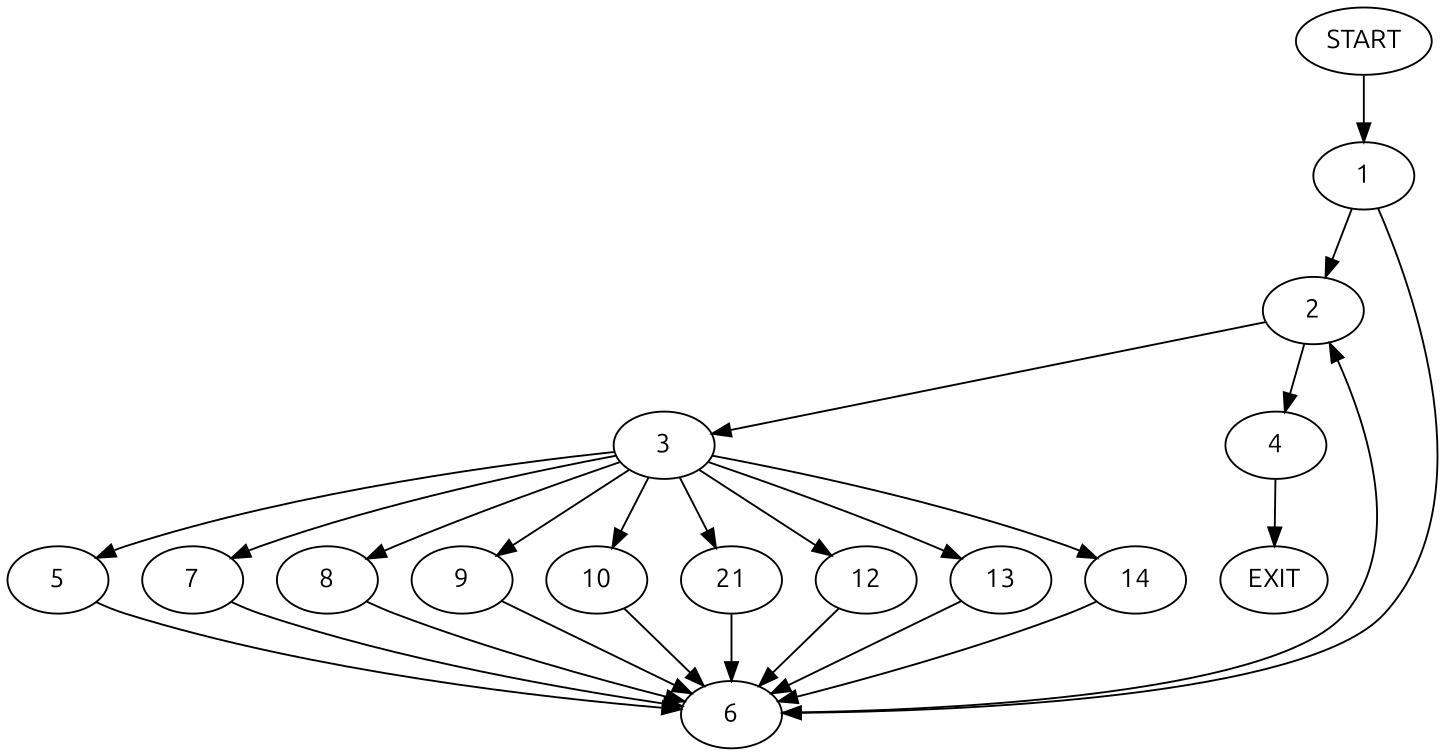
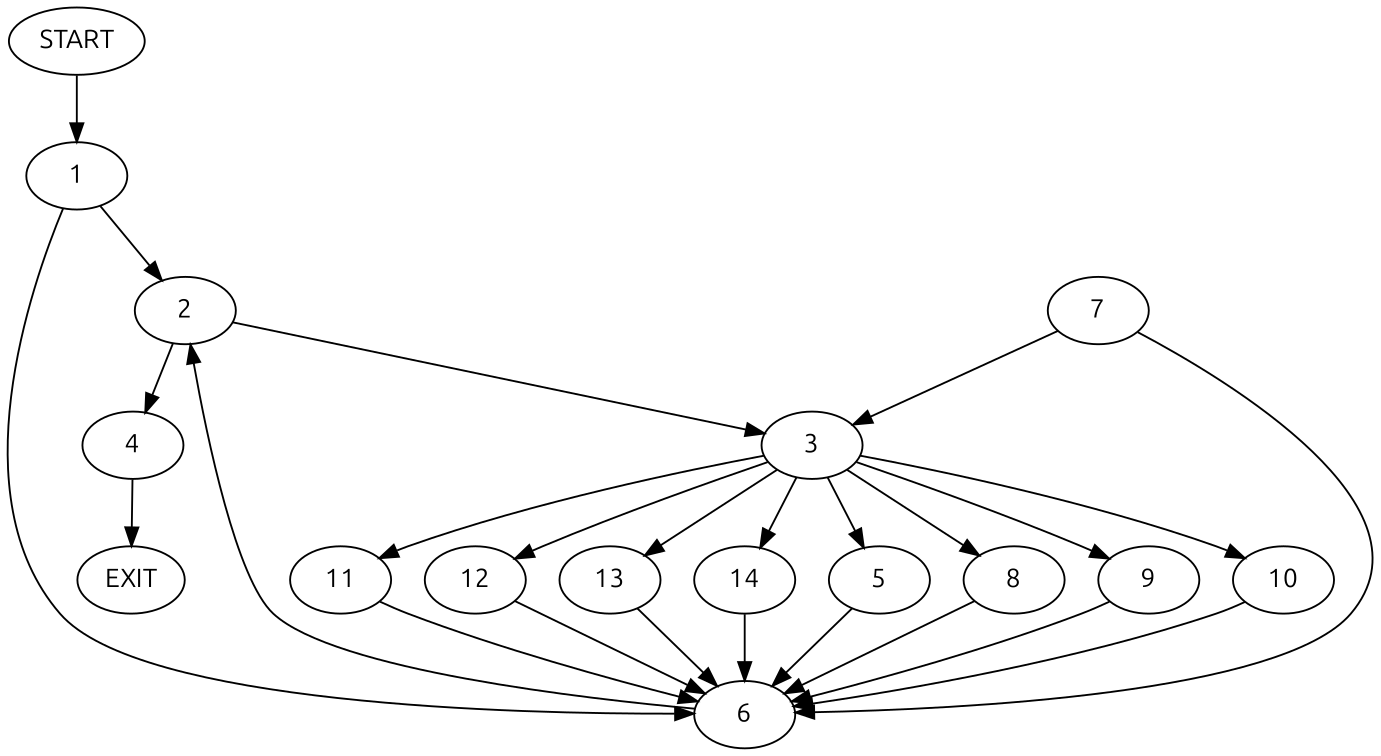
edge "3" -> "7": reversed
node "21": label "21" -> "11"
